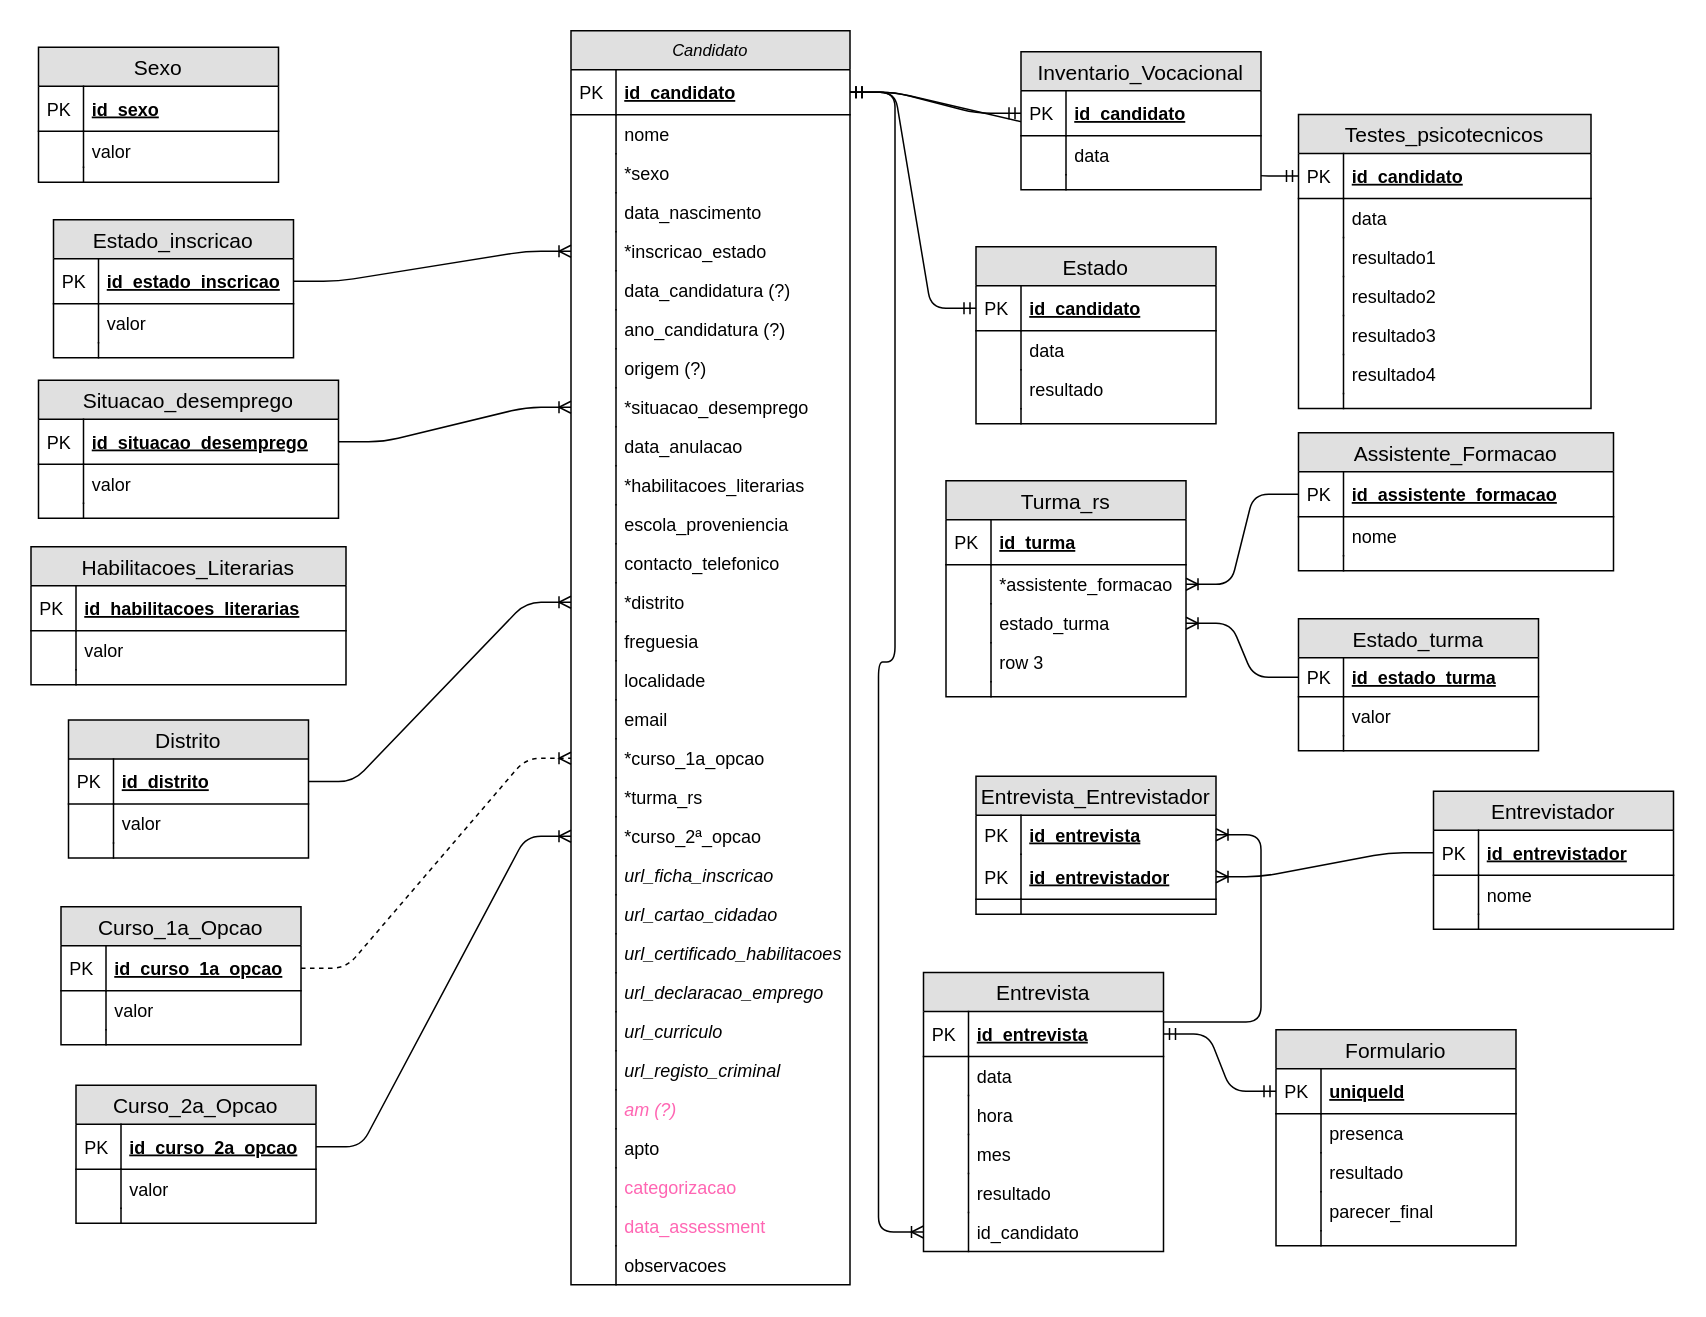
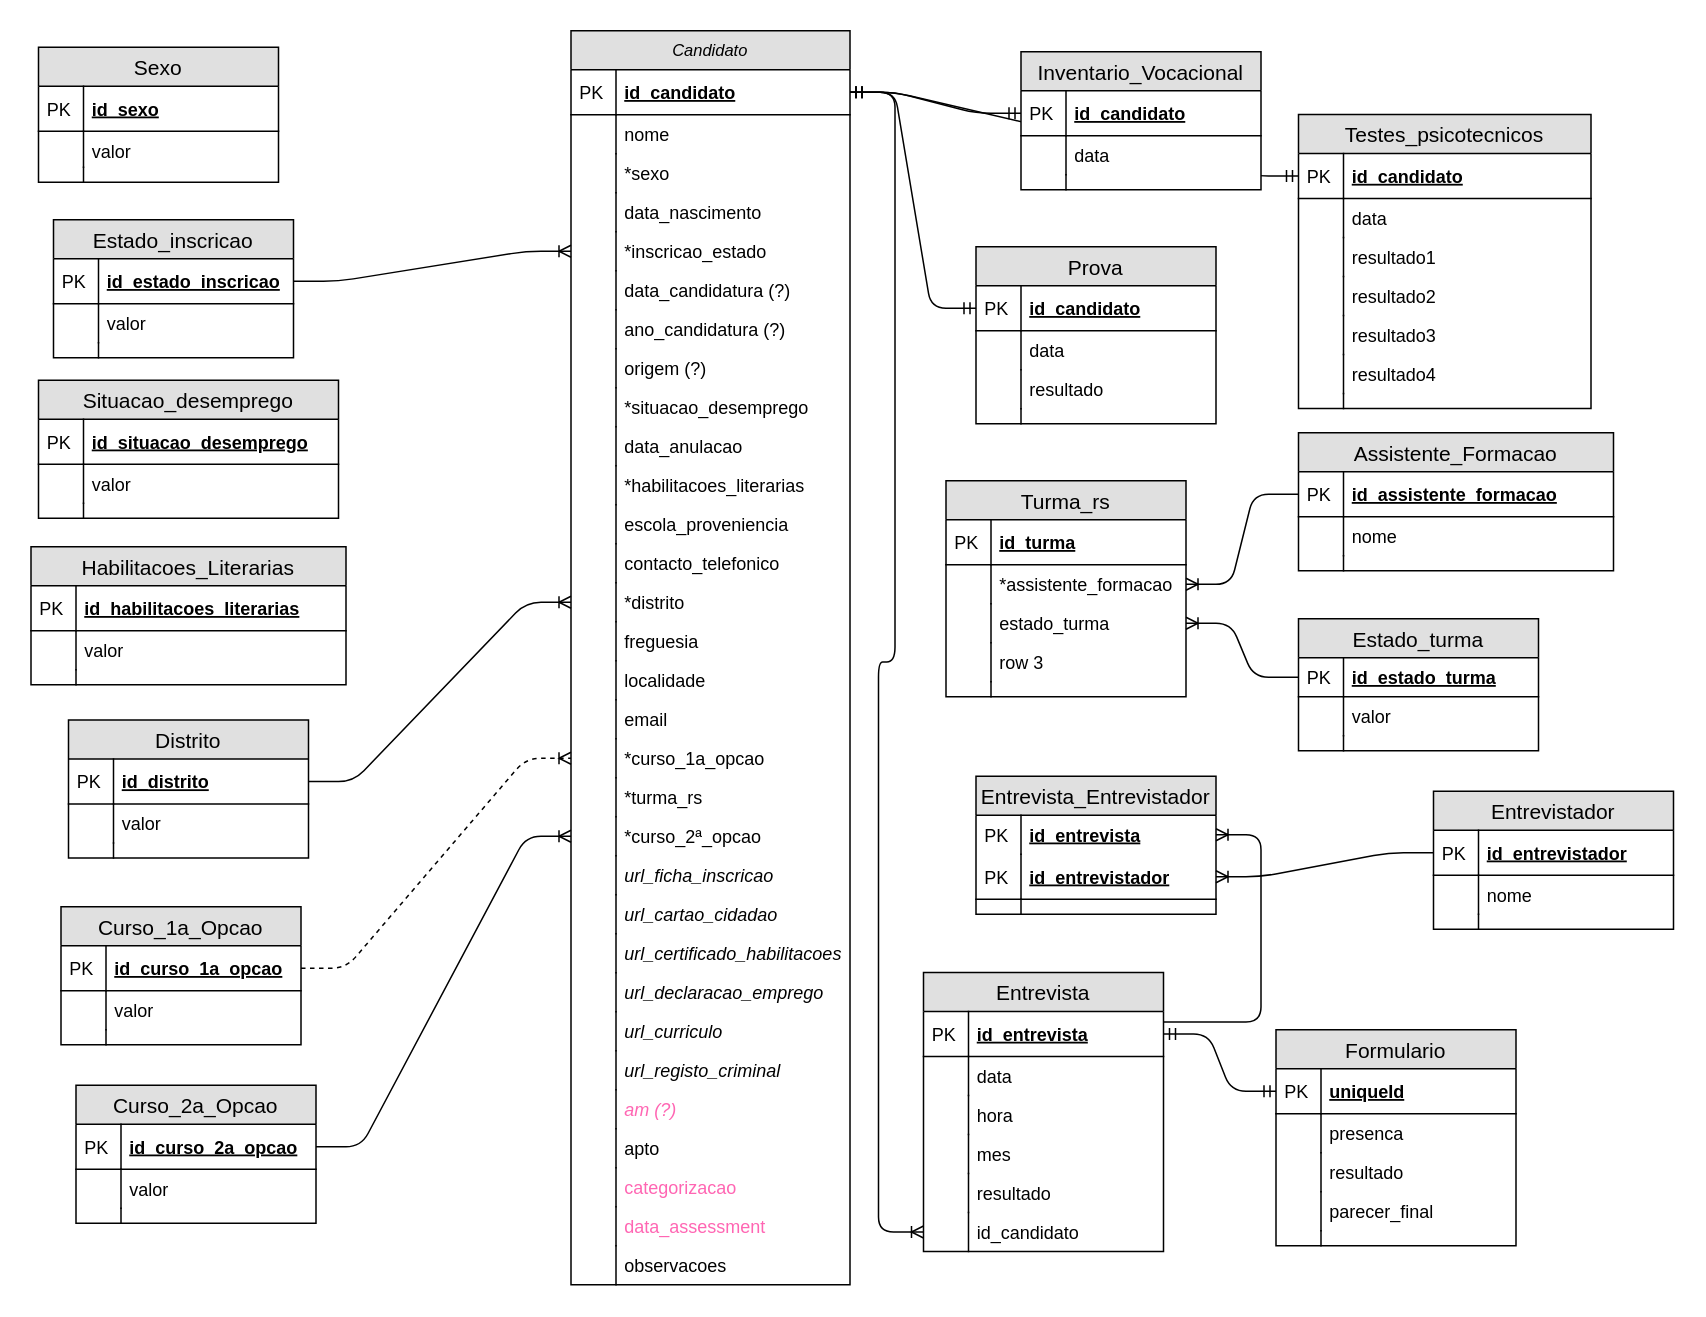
node "Estado": label "Estado" -> "Prova"
edge "id_situacao_desemprego" -> "*situacao_desemprego": removed
